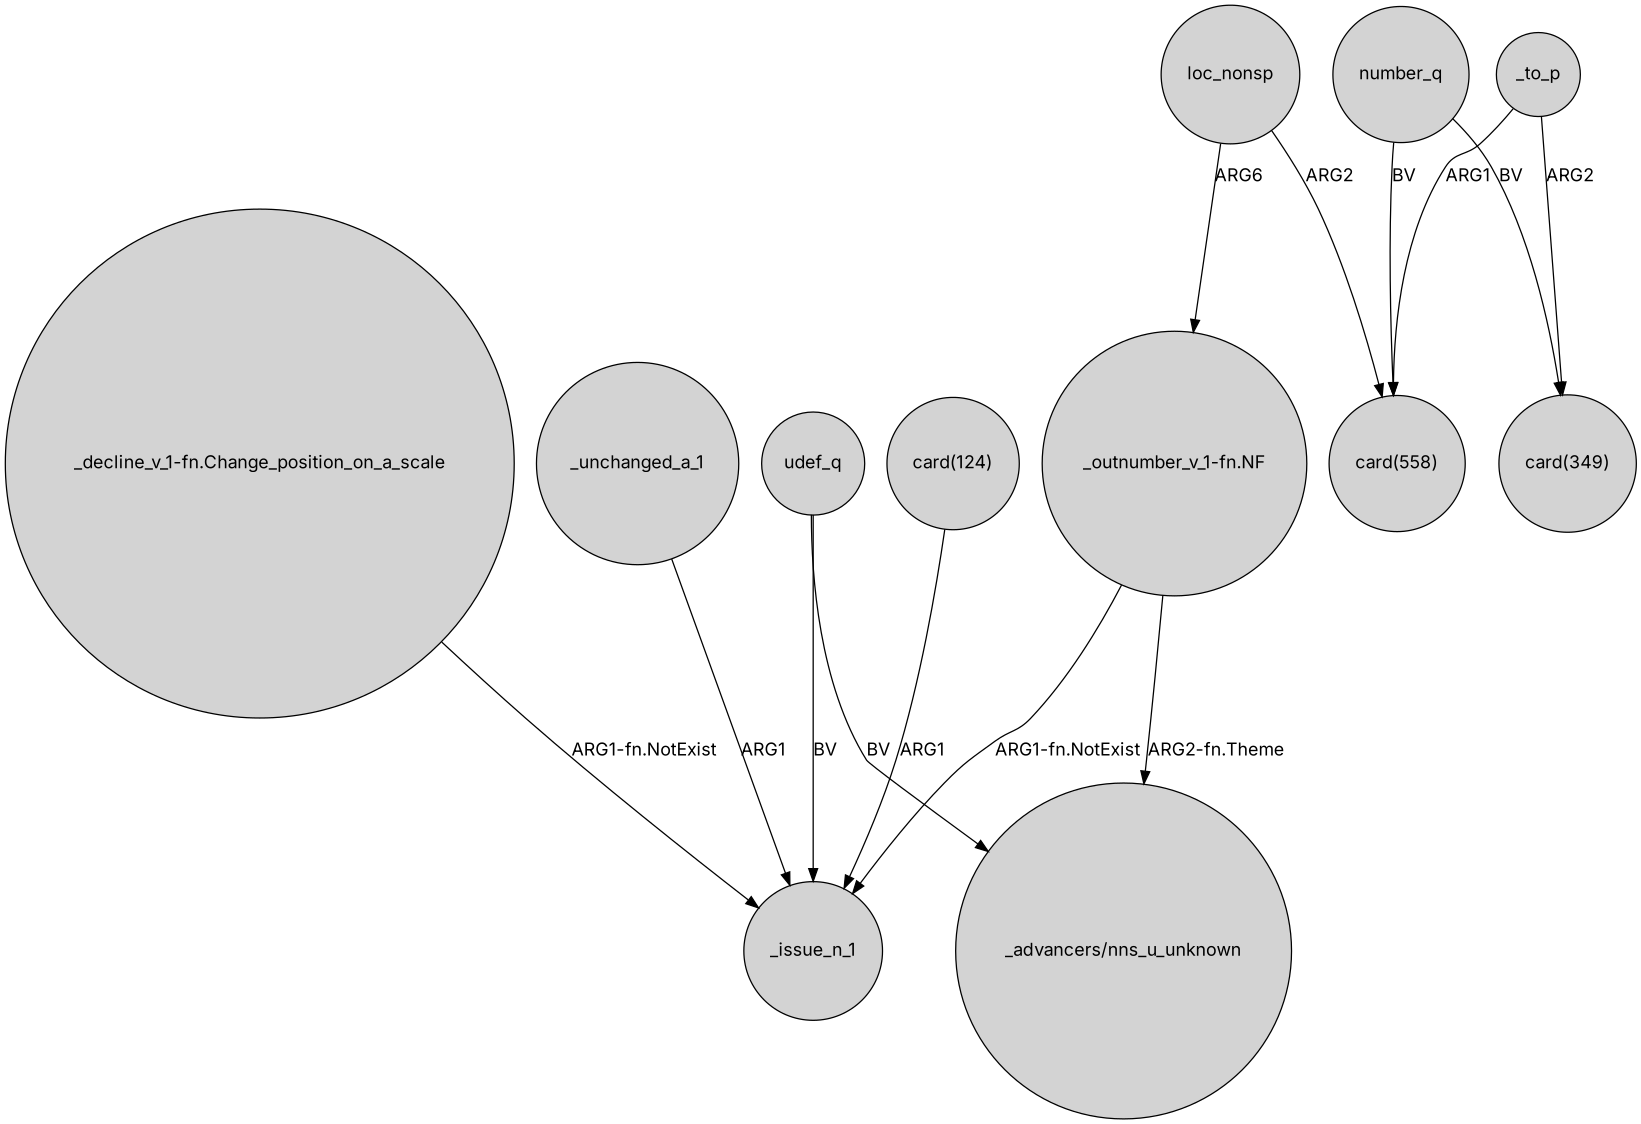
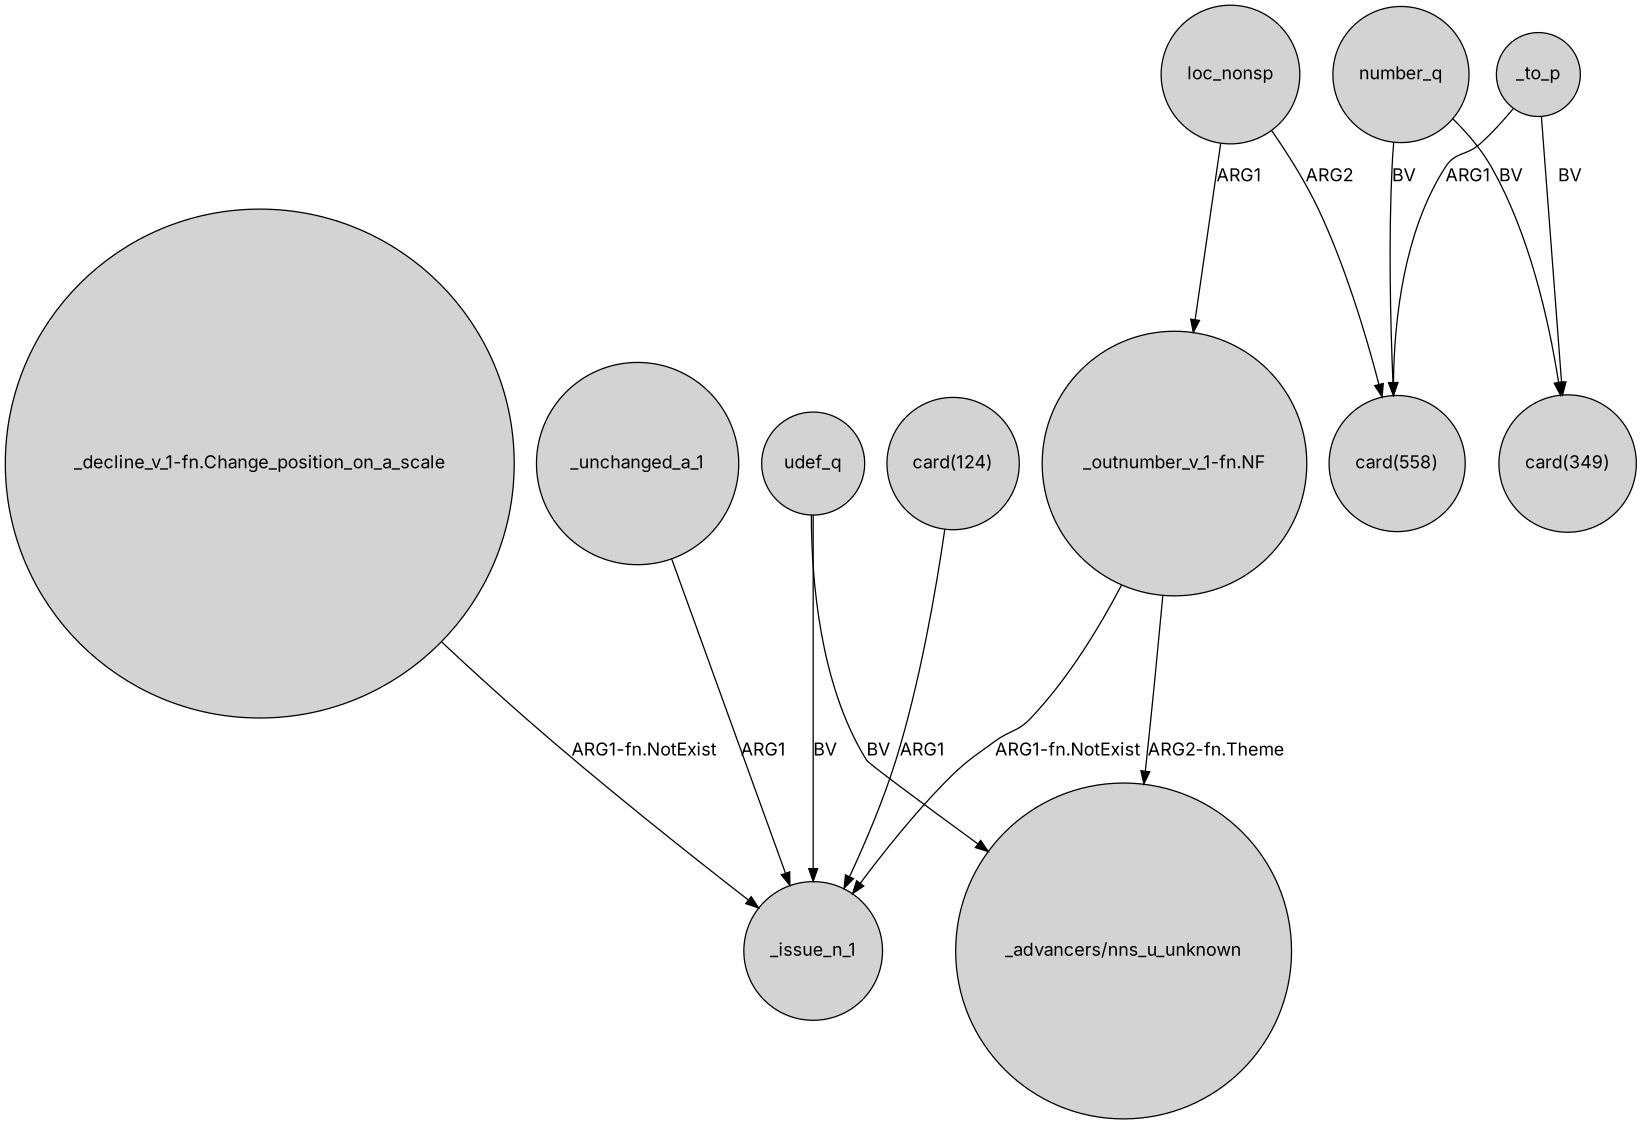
edge "loc_nonsp" -> "_outnumber_v_1-fn.NF": label "ARG6" -> "ARG1"
edge "_to_p" -> "card(349)": label "ARG2" -> "BV"
